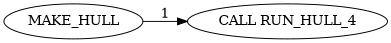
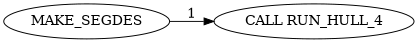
node "MAKE_HULL": label "MAKE_HULL" -> "MAKE_SEGDES"
